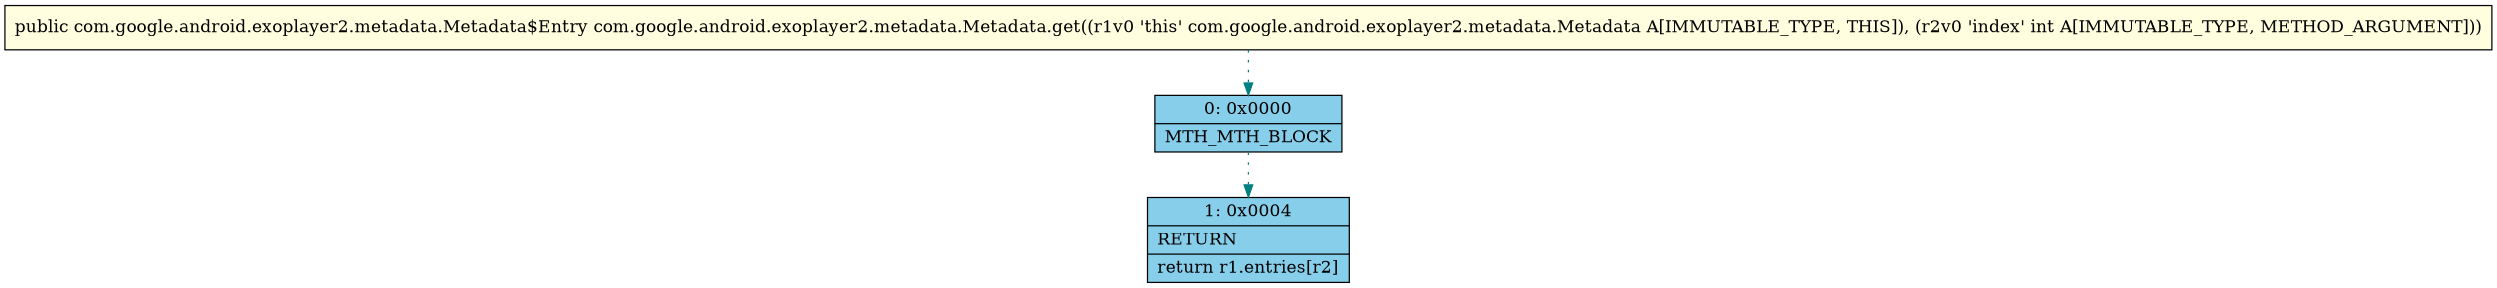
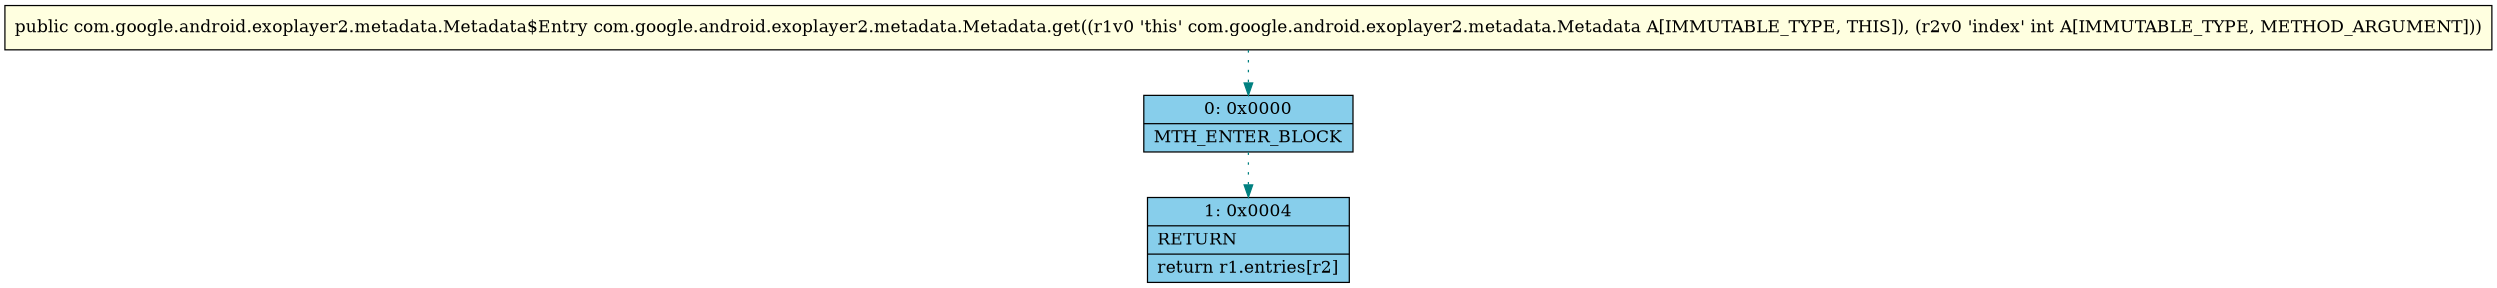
node "0: 0x0000": text "MTH_MTH_BLOCK" -> "MTH_ENTER_BLOCK"
